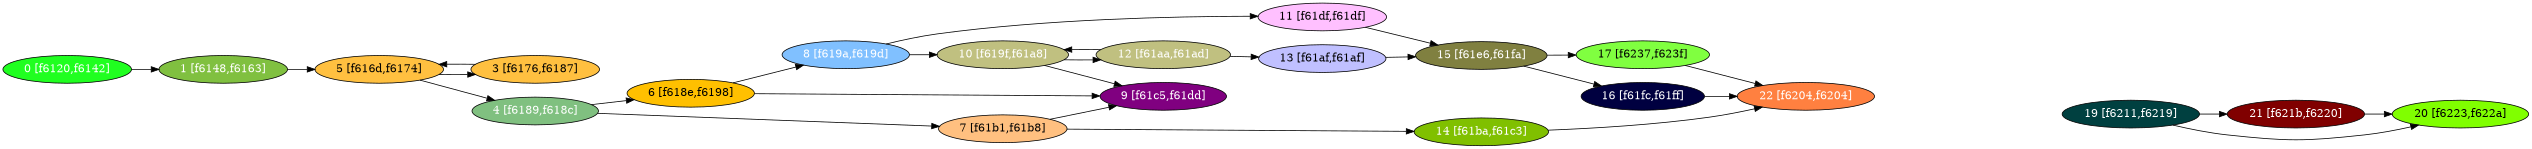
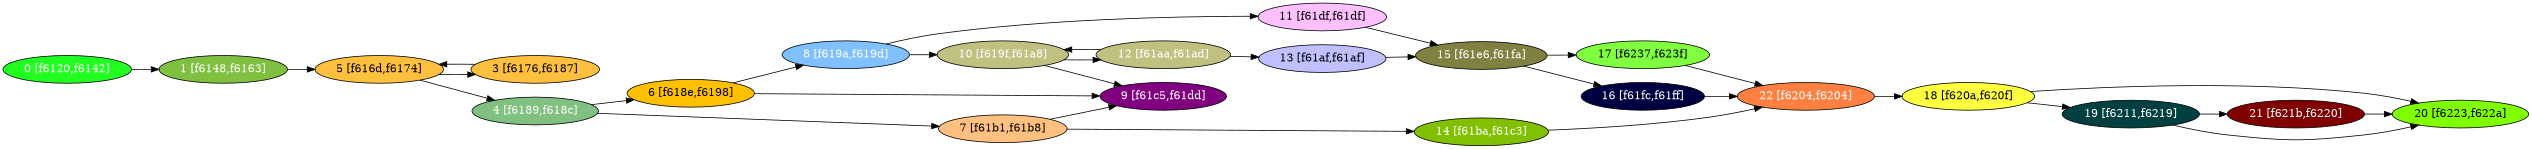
node "18 [f620a,f620f]": added
